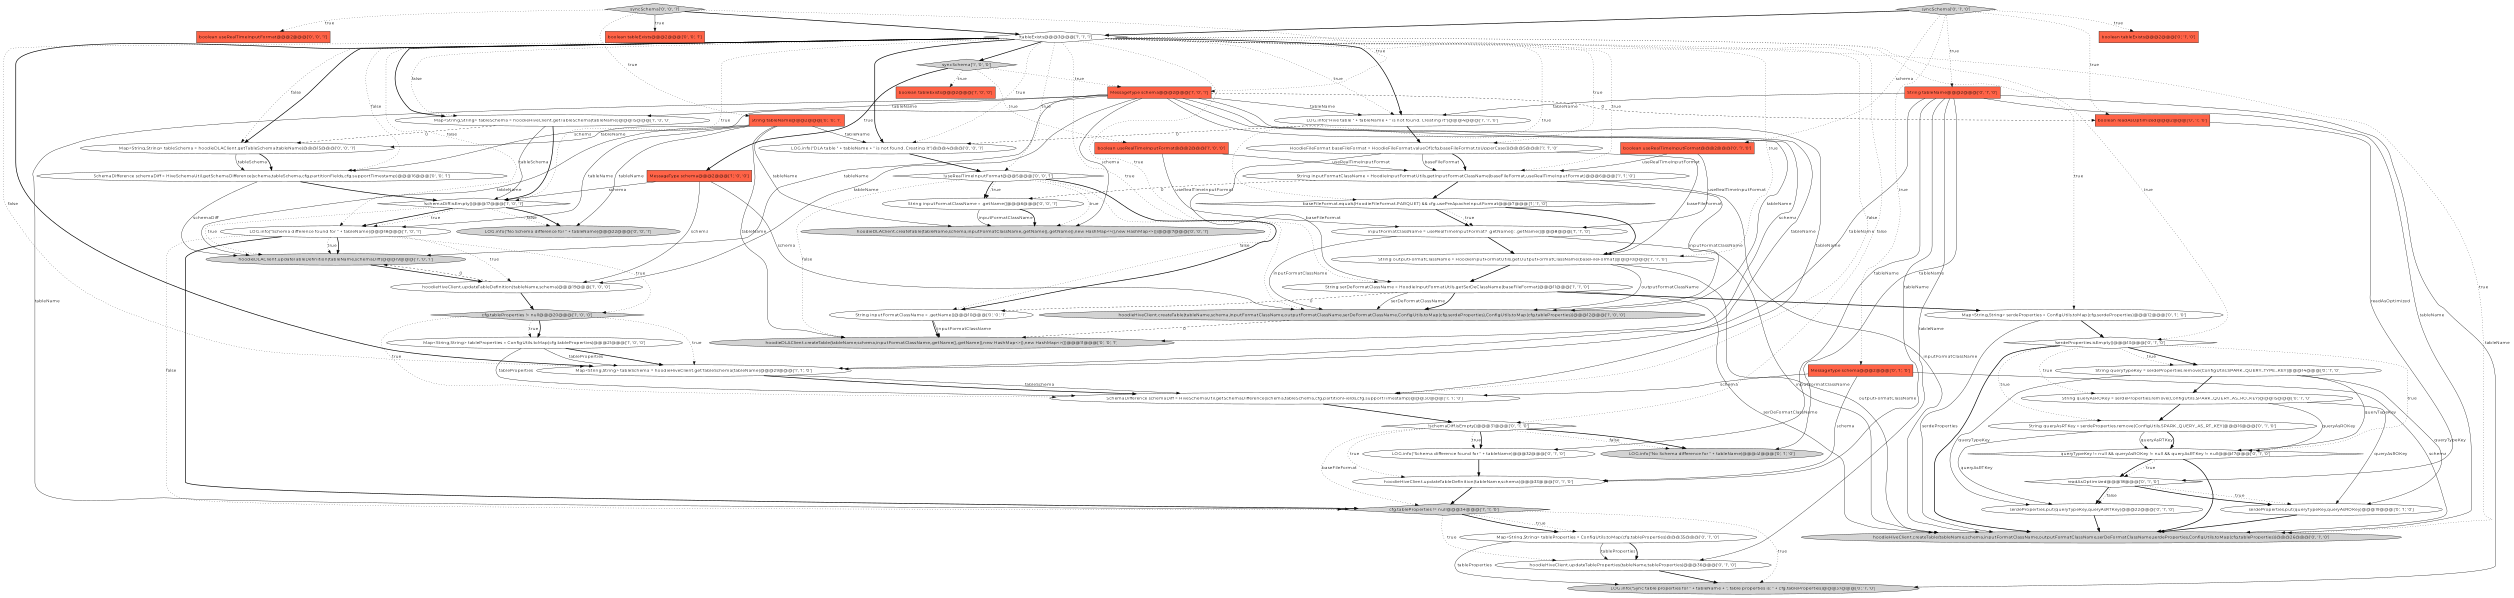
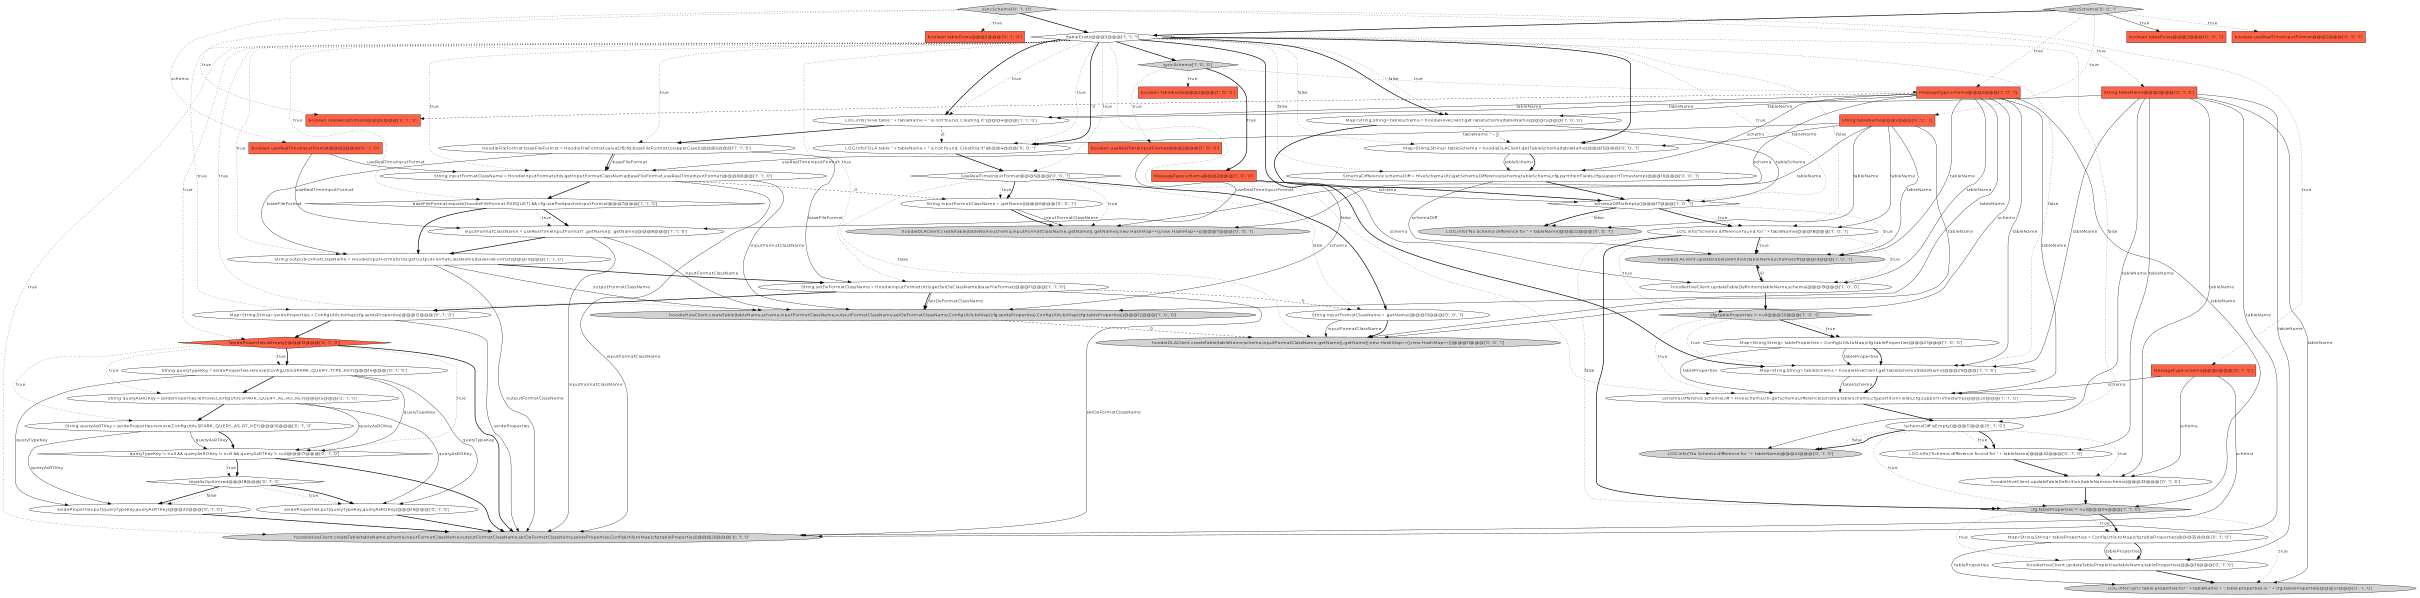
node "!serdeProperties.isEmpty()@@@13@@@['0', '1', '0']": fillcolor white -> tomato
edge "boolean readAsOptimized@@@2@@@['0', '1', '0']" -> "readAsOptimized@@@18@@@['0', '1', '0']": removed, label "readAsOptimized"
node "!schemaDiff.isEmpty()@@@31@@@['0', '1', '0']": shape diamond -> ellipse
edge "!schemaDiff.isEmpty()@@@31@@@['0', '1', '0']" -> "cfg.tableProperties != null@@@34@@@['1', '1', '0']": label "baseFileFormat" -> "true"
